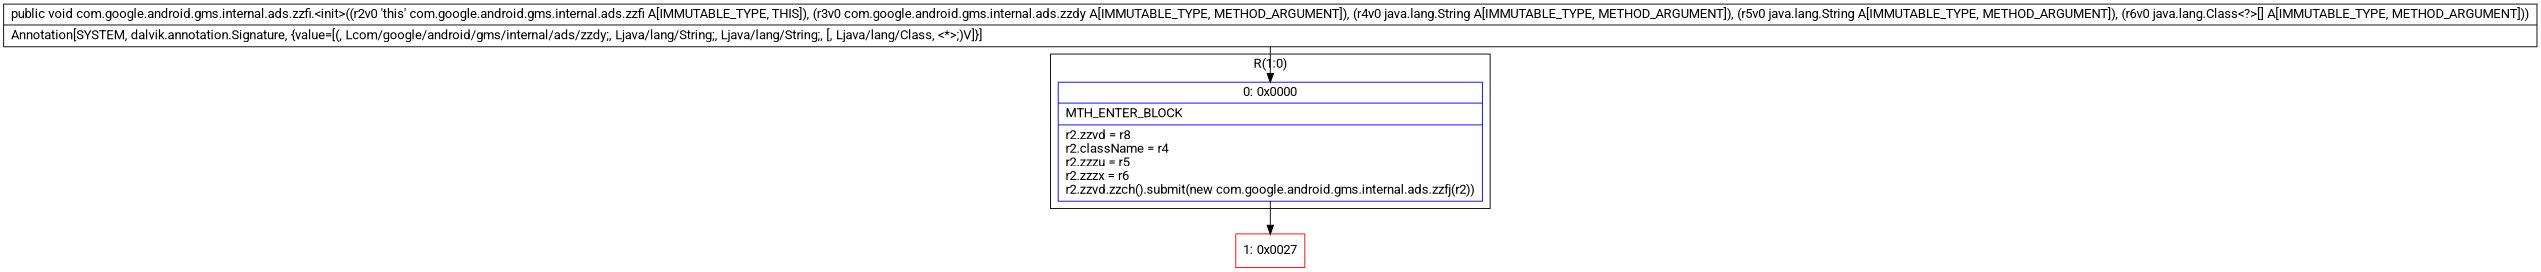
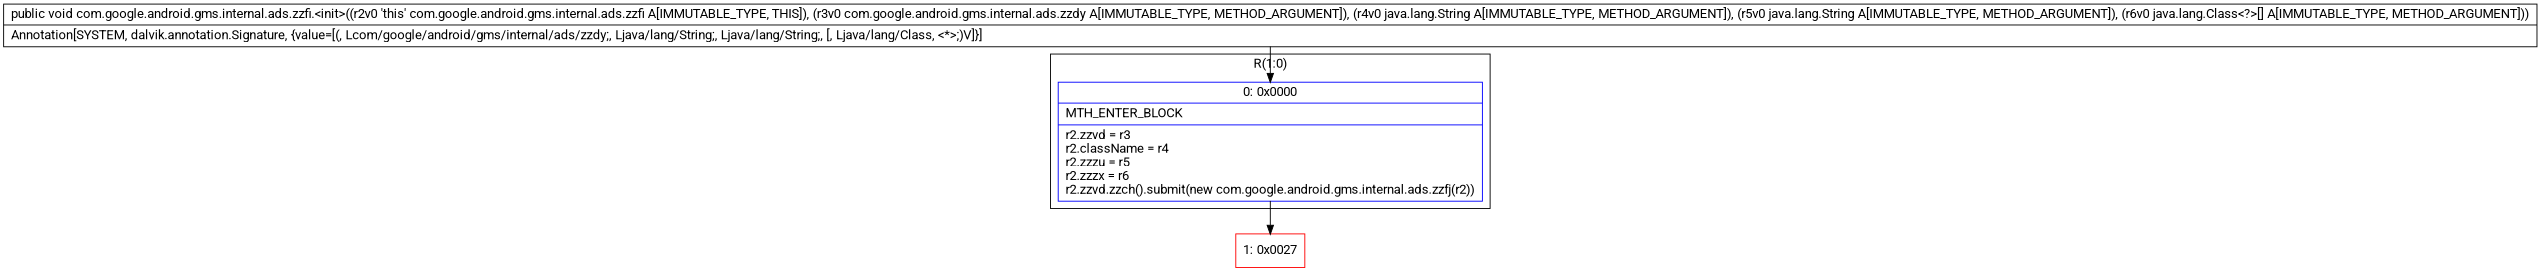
node "0: 0x0000": text "r2.zzvd = r8" -> "r2.zzvd = r3"
